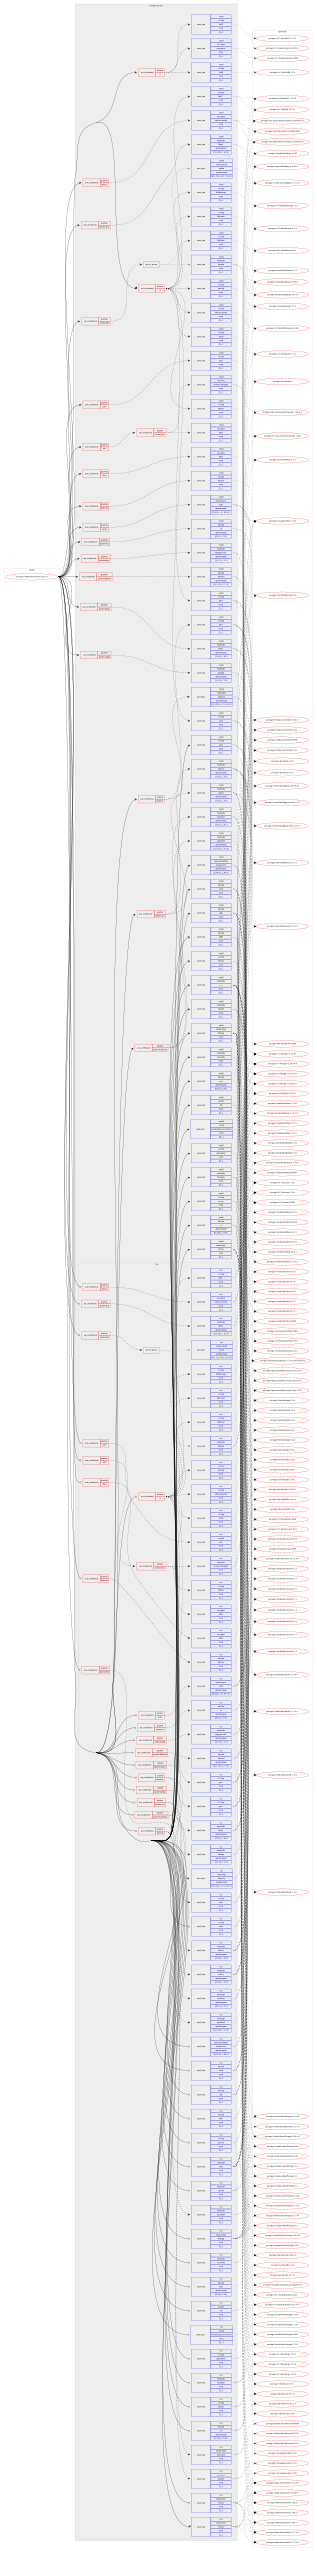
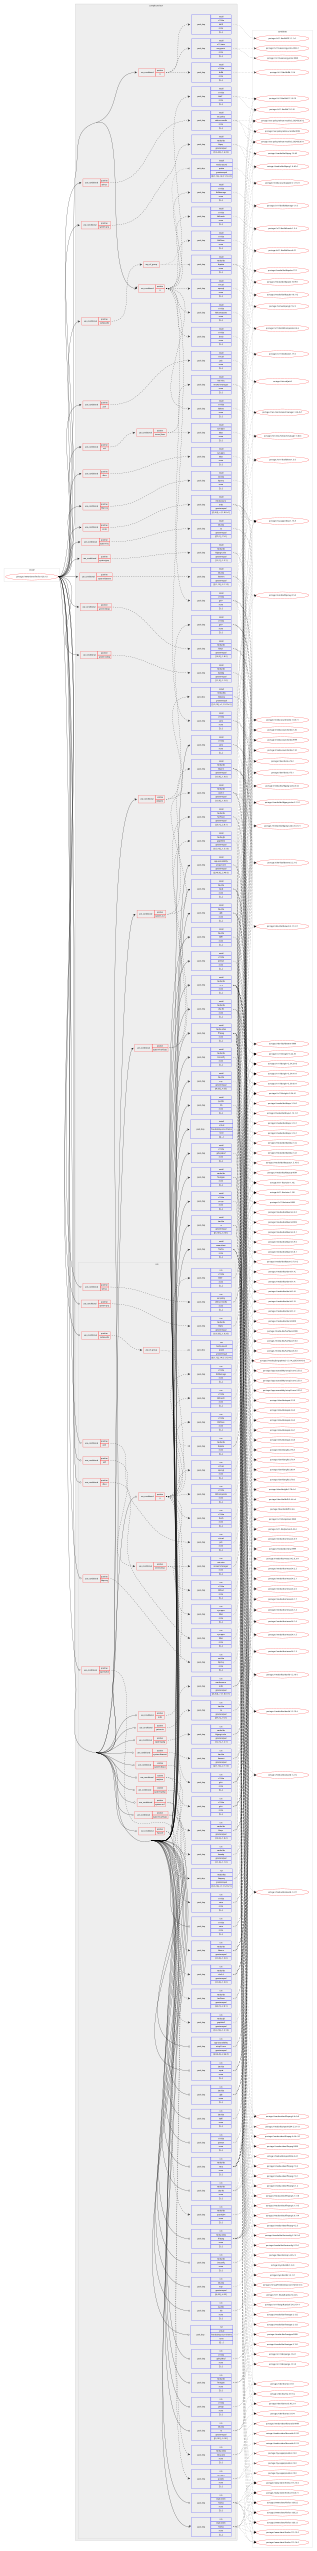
node "portage://x11-libs/pango-1.52.2": removed
